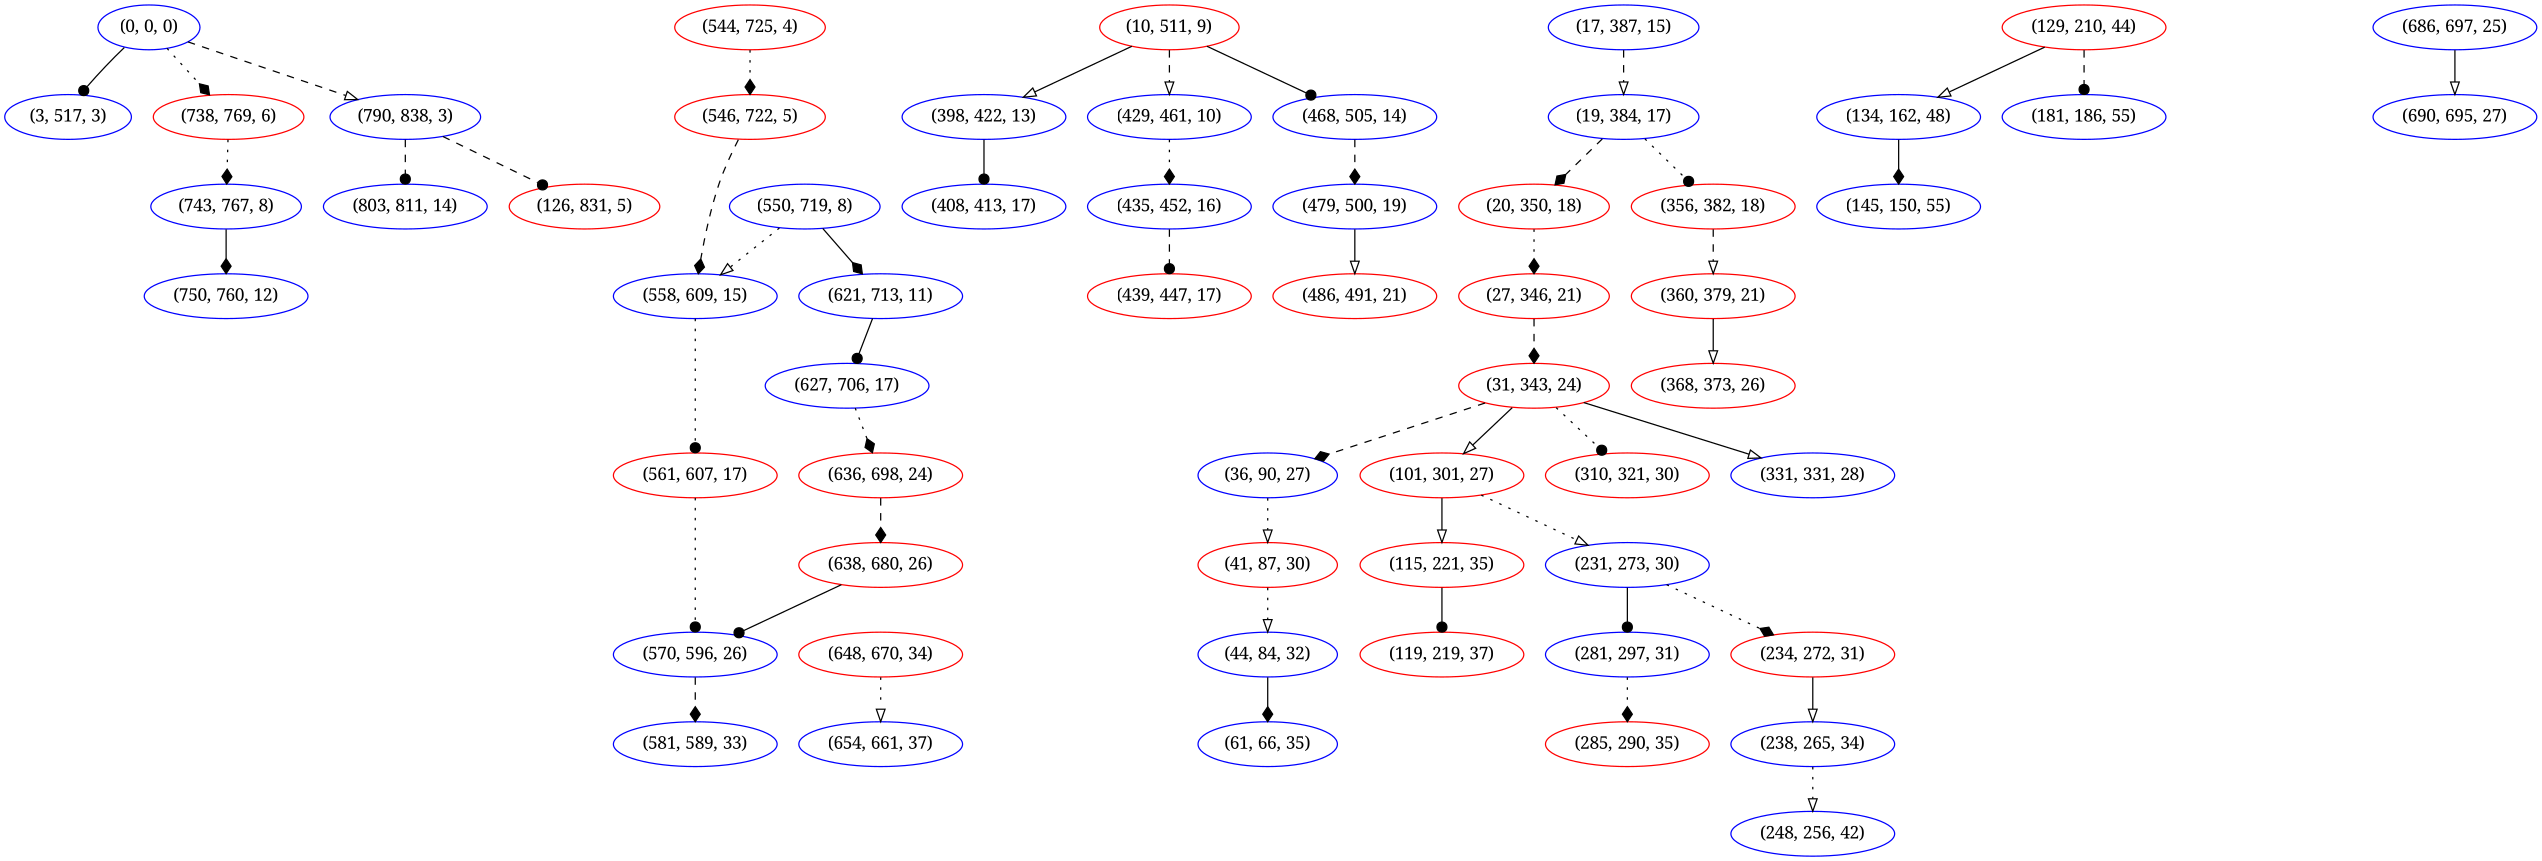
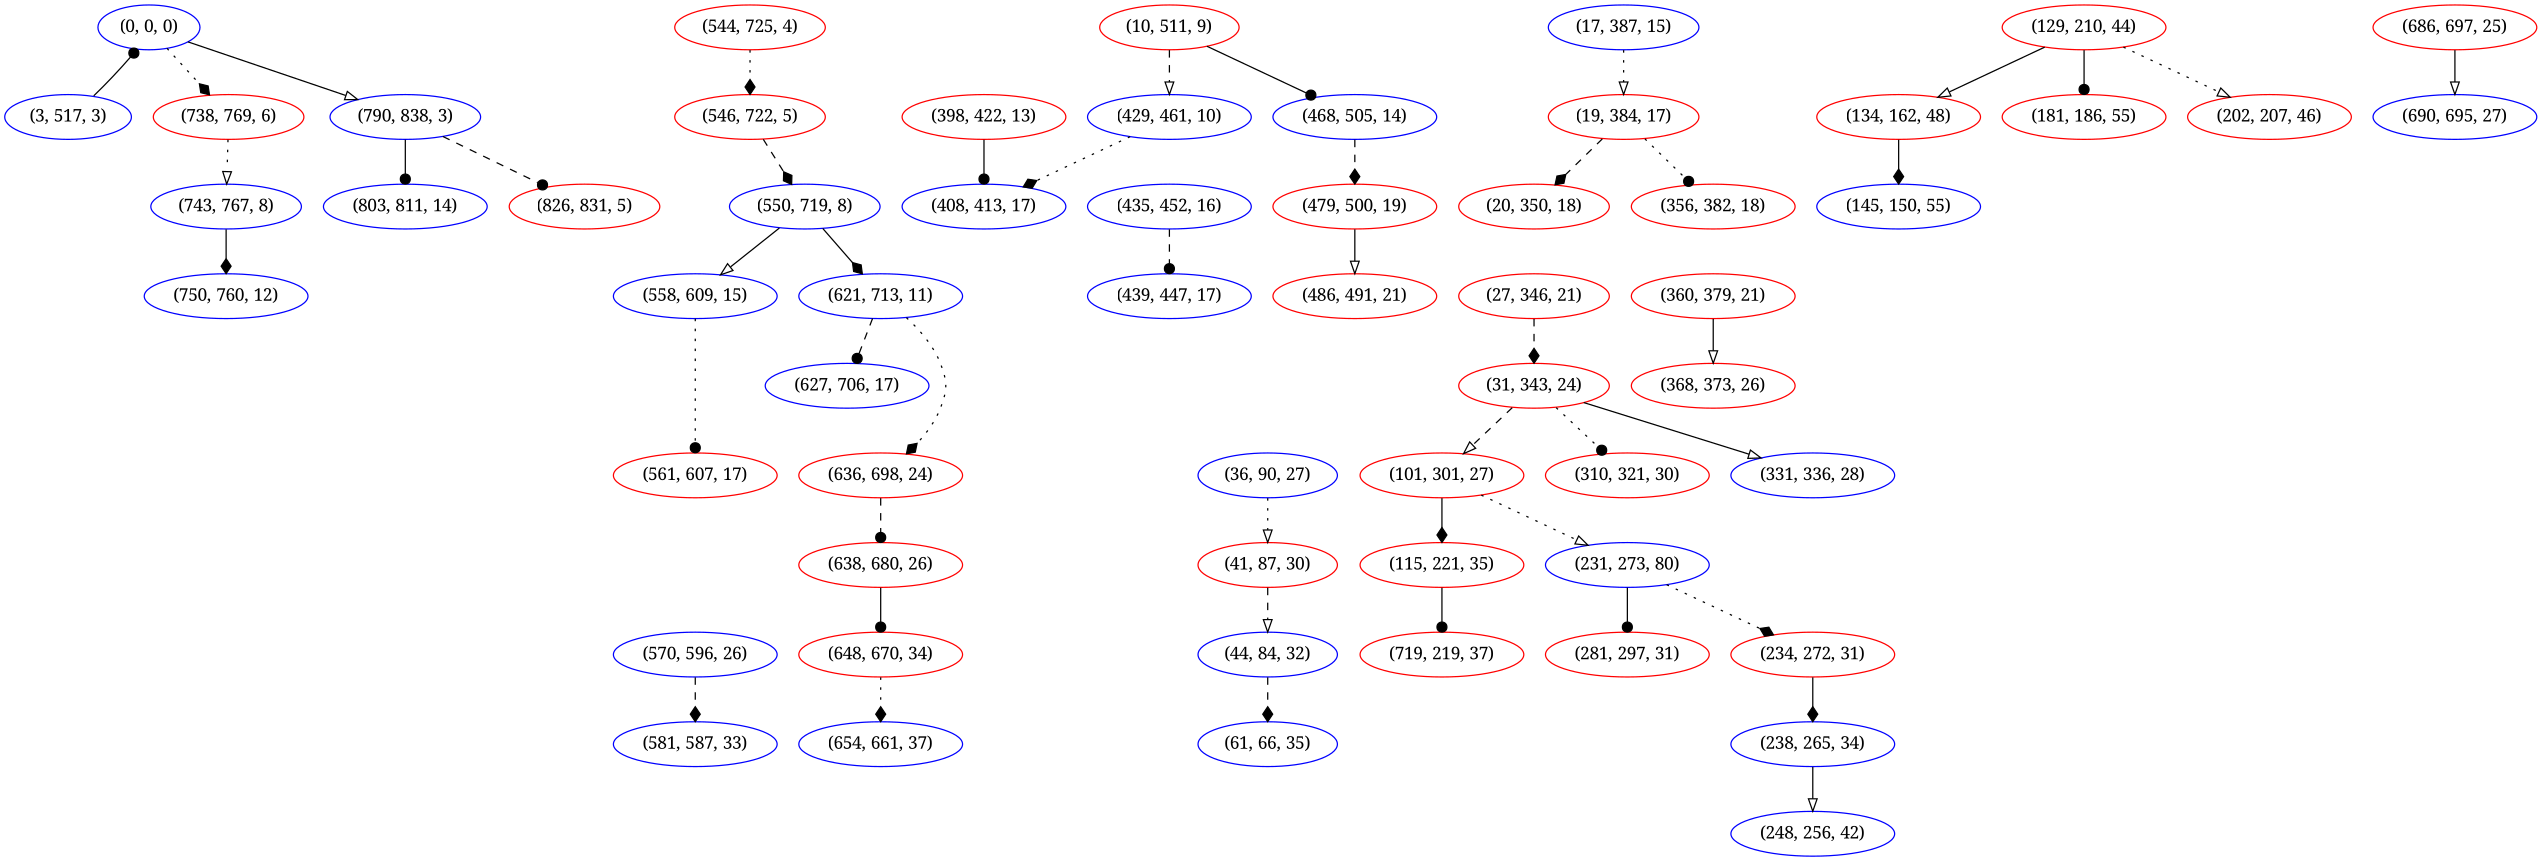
node "(686, 697, 25)": color blue -> red
edge "(17, 387, 15)" -> "(19, 384, 17)": style dashed -> dotted
edge "(0, 0, 0)" -> "(3, 517, 3)": reversed
edge "(129, 210, 44)" -> "(181, 186, 55)": style dashed -> solid
edge "(0, 0, 0)" -> "(790, 838, 3)": style dashed -> solid
edge "(10, 511, 9)" -> "(398, 422, 13)": removed
node "(398, 422, 13)": color blue -> red
node "(19, 384, 17)": color blue -> red
node "(134, 162, 48)": color blue -> red
node "(181, 186, 55)": color blue -> red
node "(202, 207, 46)": added
edge "(738, 769, 6)" -> "(743, 767, 8)": arrowhead diamond -> onormal
edge "(429, 461, 10)" -> "(435, 452, 16)": now "(429, 461, 10)" -> "(408, 413, 17)"
edge "(790, 838, 3)" -> "(803, 811, 14)": style dashed -> solid
edge "(546, 722, 5)" -> "(558, 609, 15)": now "(546, 722, 5)" -> "(550, 719, 8)"
node "(126, 831, 5)": label "(126, 831, 5)" -> "(826, 831, 5)"
node "(479, 500, 19)": color blue -> red
edge "(20, 350, 18)" -> "(27, 346, 21)": removed
edge "(356, 382, 18)" -> "(360, 379, 21)": removed
edge "(550, 719, 8)" -> "(558, 609, 15)": style dotted -> solid
node "(439, 447, 17)": color red -> blue
edge "(621, 713, 11)" -> "(627, 706, 17)": style solid -> dashed
edge "(627, 706, 17)" -> "(636, 698, 24)": now "(621, 713, 11)" -> "(636, 698, 24)"
edge "(31, 343, 24)" -> "(101, 301, 27)": style solid -> dashed
edge "(31, 343, 24)" -> "(36, 90, 27)": removed
node "(331, 331, 28)": label "(331, 331, 28)" -> "(331, 336, 28)"
edge "(101, 301, 27)" -> "(115, 221, 35)": arrowhead onormal -> diamond
edge "(636, 698, 24)" -> "(638, 680, 26)": arrowhead diamond -> dot
edge "(561, 607, 17)" -> "(570, 596, 26)": removed
node "(231, 273, 30)": label "(231, 273, 30)" -> "(231, 273, 80)"
edge "(41, 87, 30)" -> "(44, 84, 32)": style dotted -> dashed
edge "(638, 680, 26)" -> "(570, 596, 26)": now "(638, 680, 26)" -> "(648, 670, 34)"
node "(119, 219, 37)": label "(119, 219, 37)" -> "(719, 219, 37)"
node "(281, 297, 31)": color blue -> red
edge "(648, 670, 34)" -> "(654, 661, 37)": arrowhead onormal -> diamond
edge "(44, 84, 32)" -> "(61, 66, 35)": style solid -> dashed
edge "(234, 272, 31)" -> "(238, 265, 34)": arrowhead onormal -> diamond
node "(581, 589, 33)": label "(581, 589, 33)" -> "(581, 587, 33)"
node "(285, 290, 35)": removed
edge "(238, 265, 34)" -> "(248, 256, 42)": style dotted -> solid
